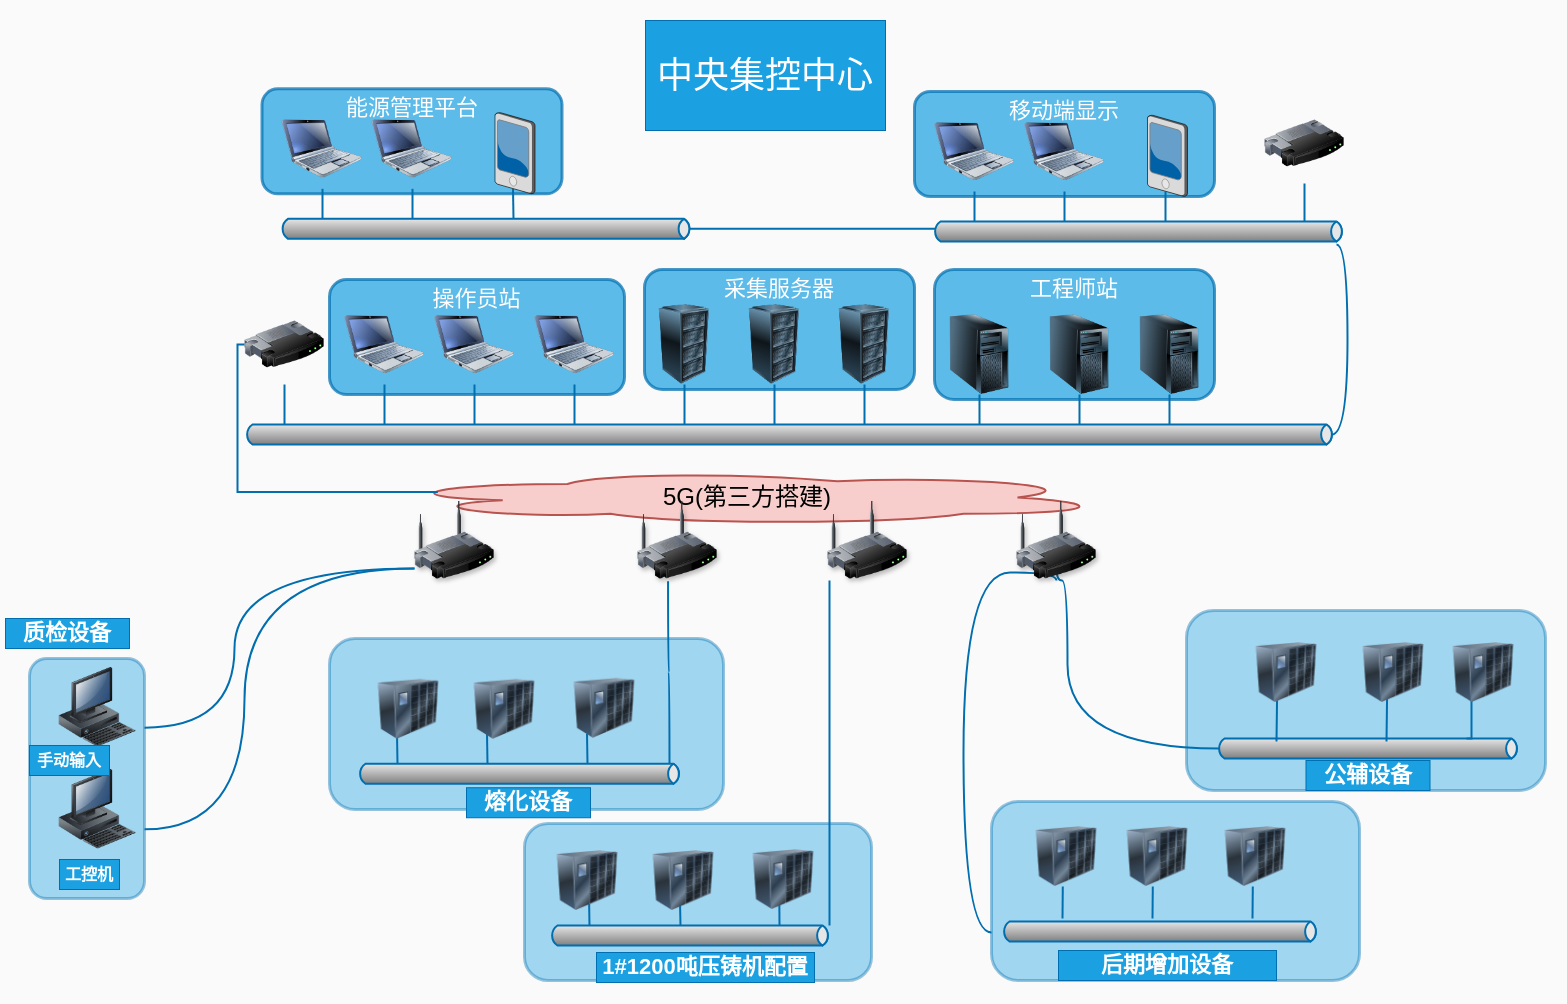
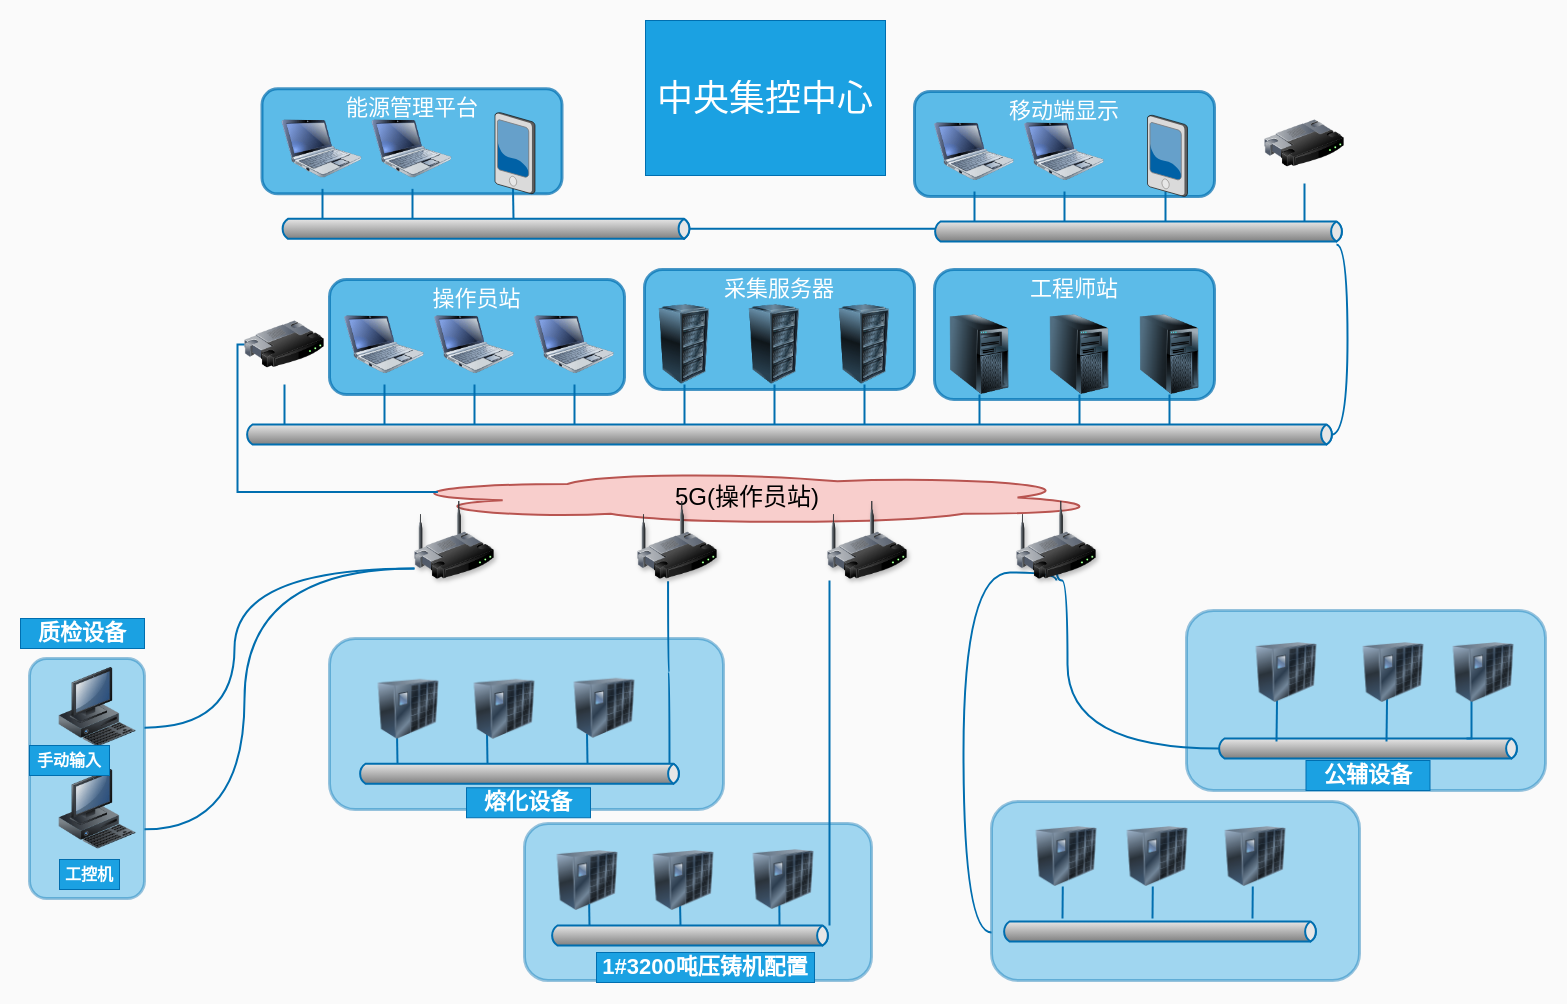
node "中央集控中心": size 240x110 -> 240x155
node "5G(第三方搭建)": label "5G(第三方搭建)" -> "5G(操作员站)"
node "质检设备": moved (68, 634) -> (83, 634)
node "后期增加设备": removed
node "1#1200吨压铸机配置": label "1#1200吨压铸机配置" -> "1#3200吨压铸机配置"
